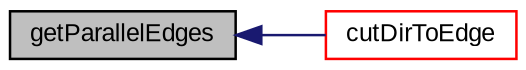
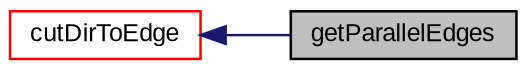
edge "cutDirToEdge" -> "getParallelEdges": reversed
